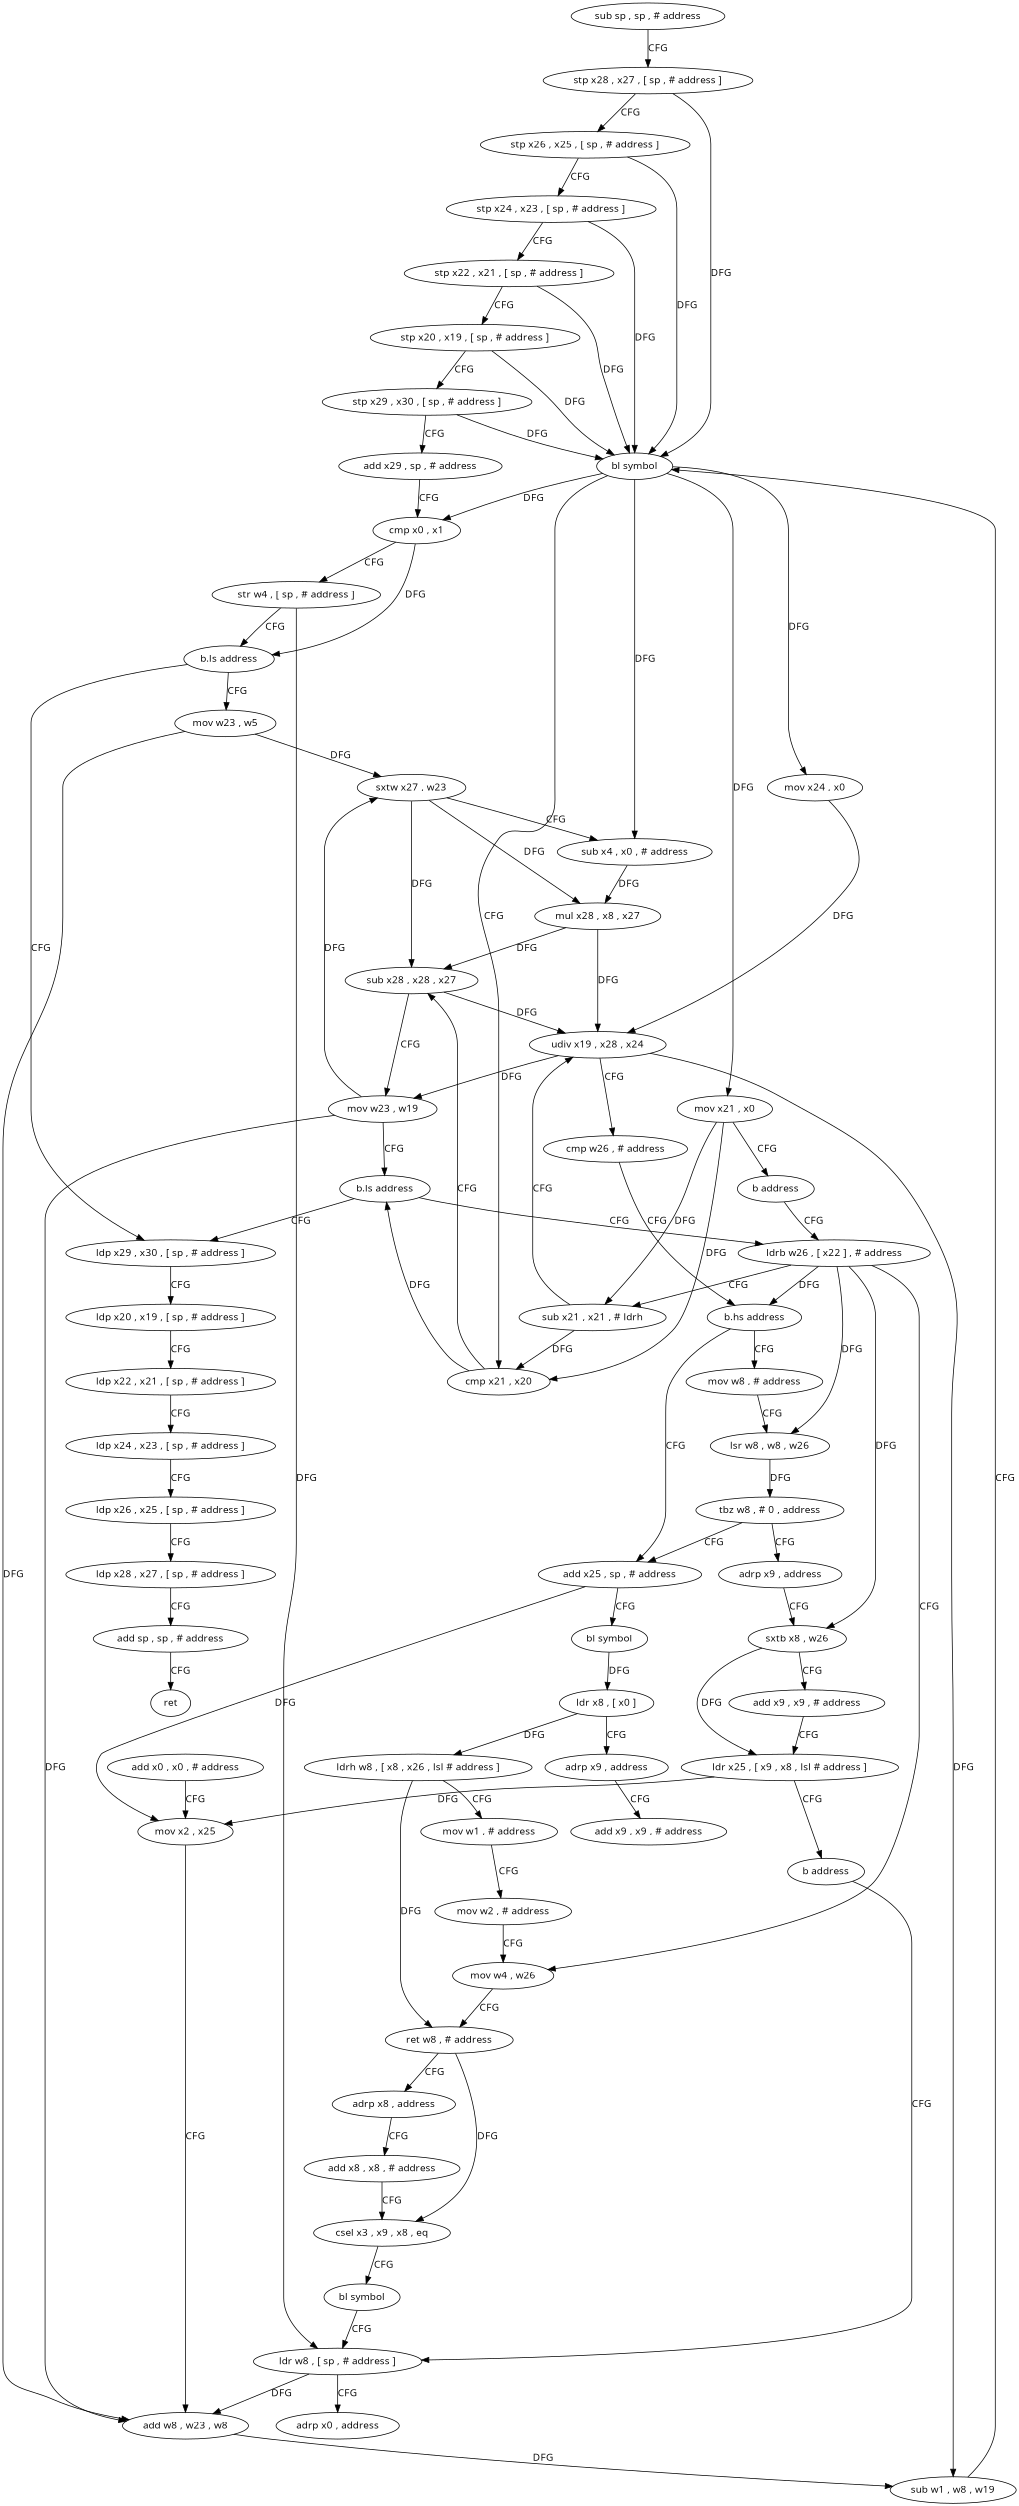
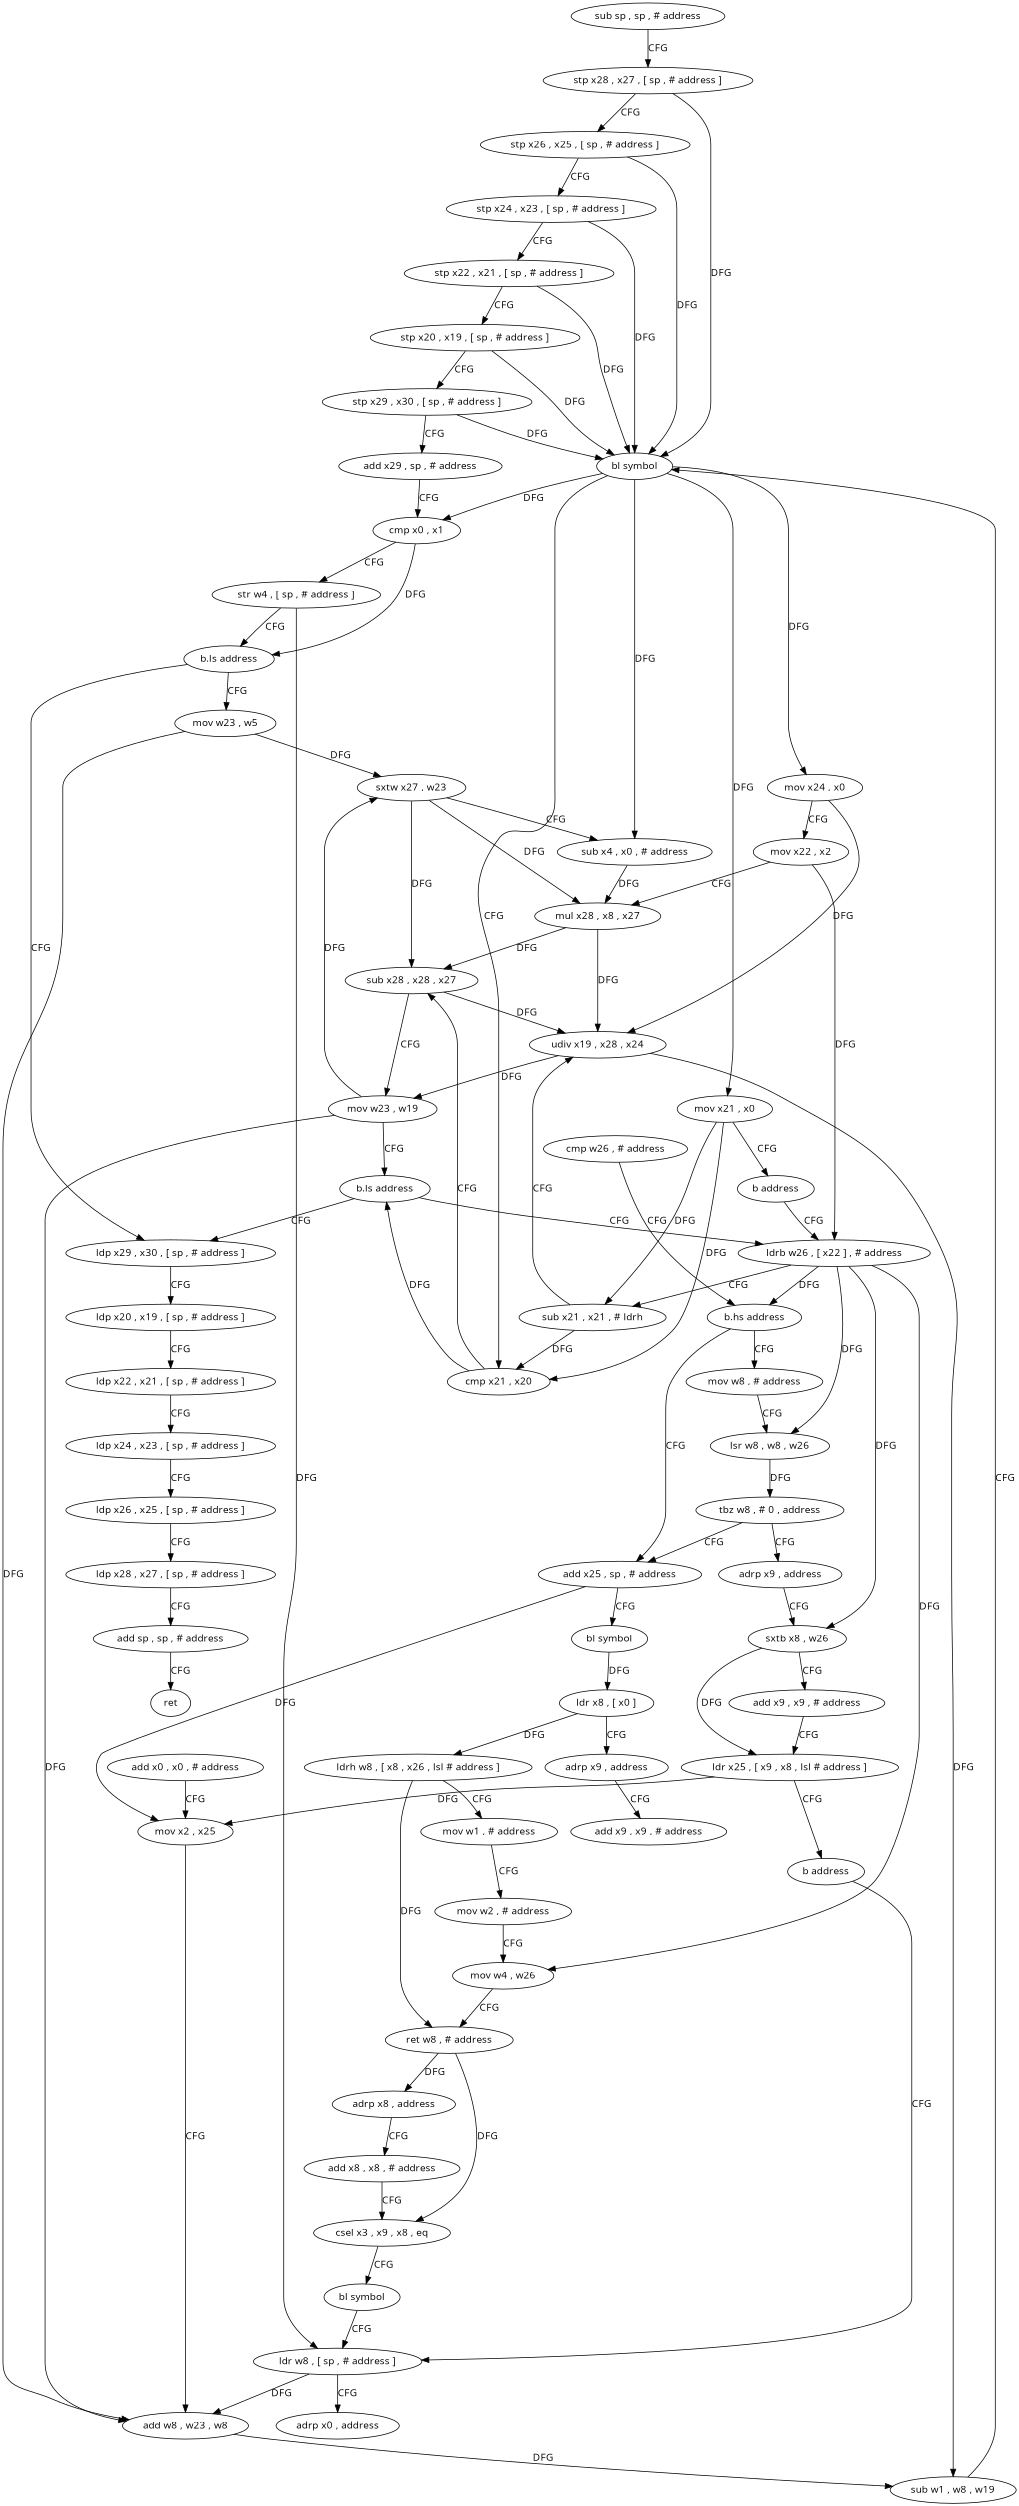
node "mov x22 , x2": added
edge "udiv x19 , x28 , x24" -> "cmp w26 , # address": removed, label "CFG"
edge "ldrb w26 , [ x22 ] , # address" -> "mov w4 , w26": label "CFG" -> "DFG"
edge "ret w8 , # address" -> "adrp x8 , address": label "CFG" -> "DFG"
